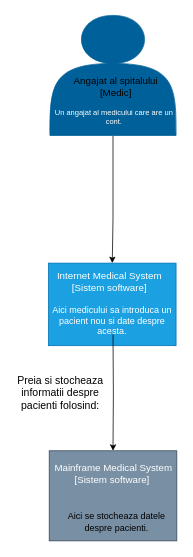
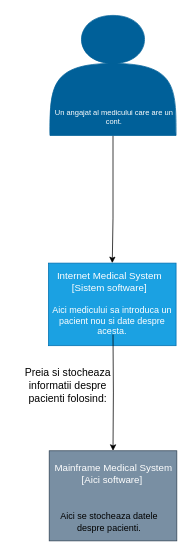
node "Angajat al spitalului [Medic]": removed
node "Preia si stocheaza informatii despre pacienti folosind:": moved (60, 392) -> (68, 385)
node "Mainframe Medical System [Sistem software]": label "Mainframe Medical System [Sistem software]" -> "Mainframe Medical System [Aici software]"
node "Aici se stocheaza datele despre pacienti.": moved (117, 522) -> (109, 522)
